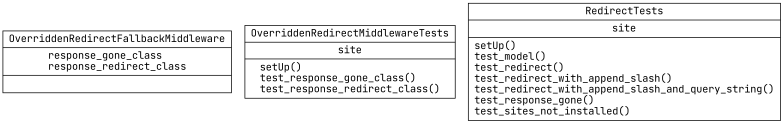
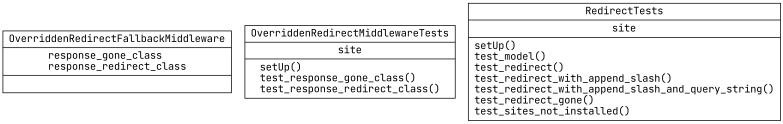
node "RedirectTests": text "test_response_gone()" -> "test_redirect_gone()"
